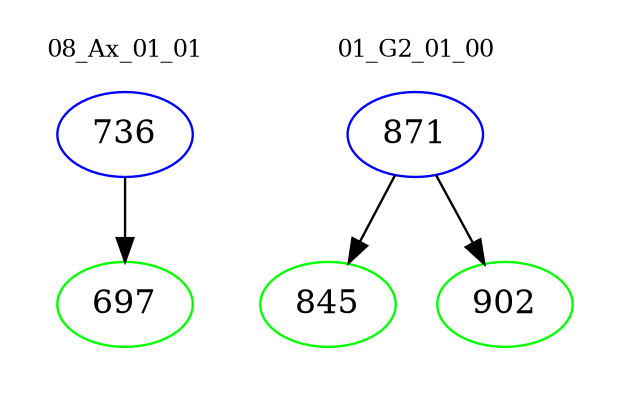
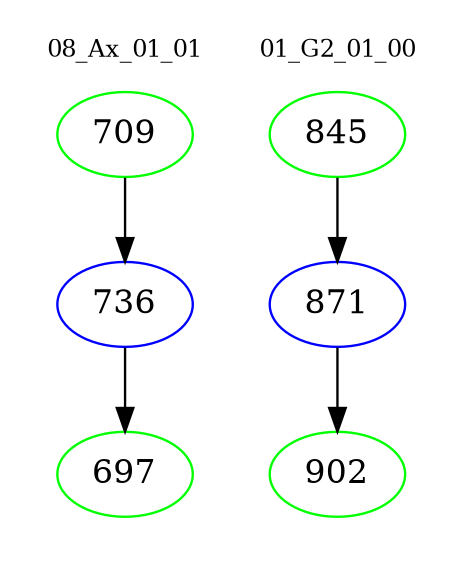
node "709": added
edge "871" -> "845": reversed
